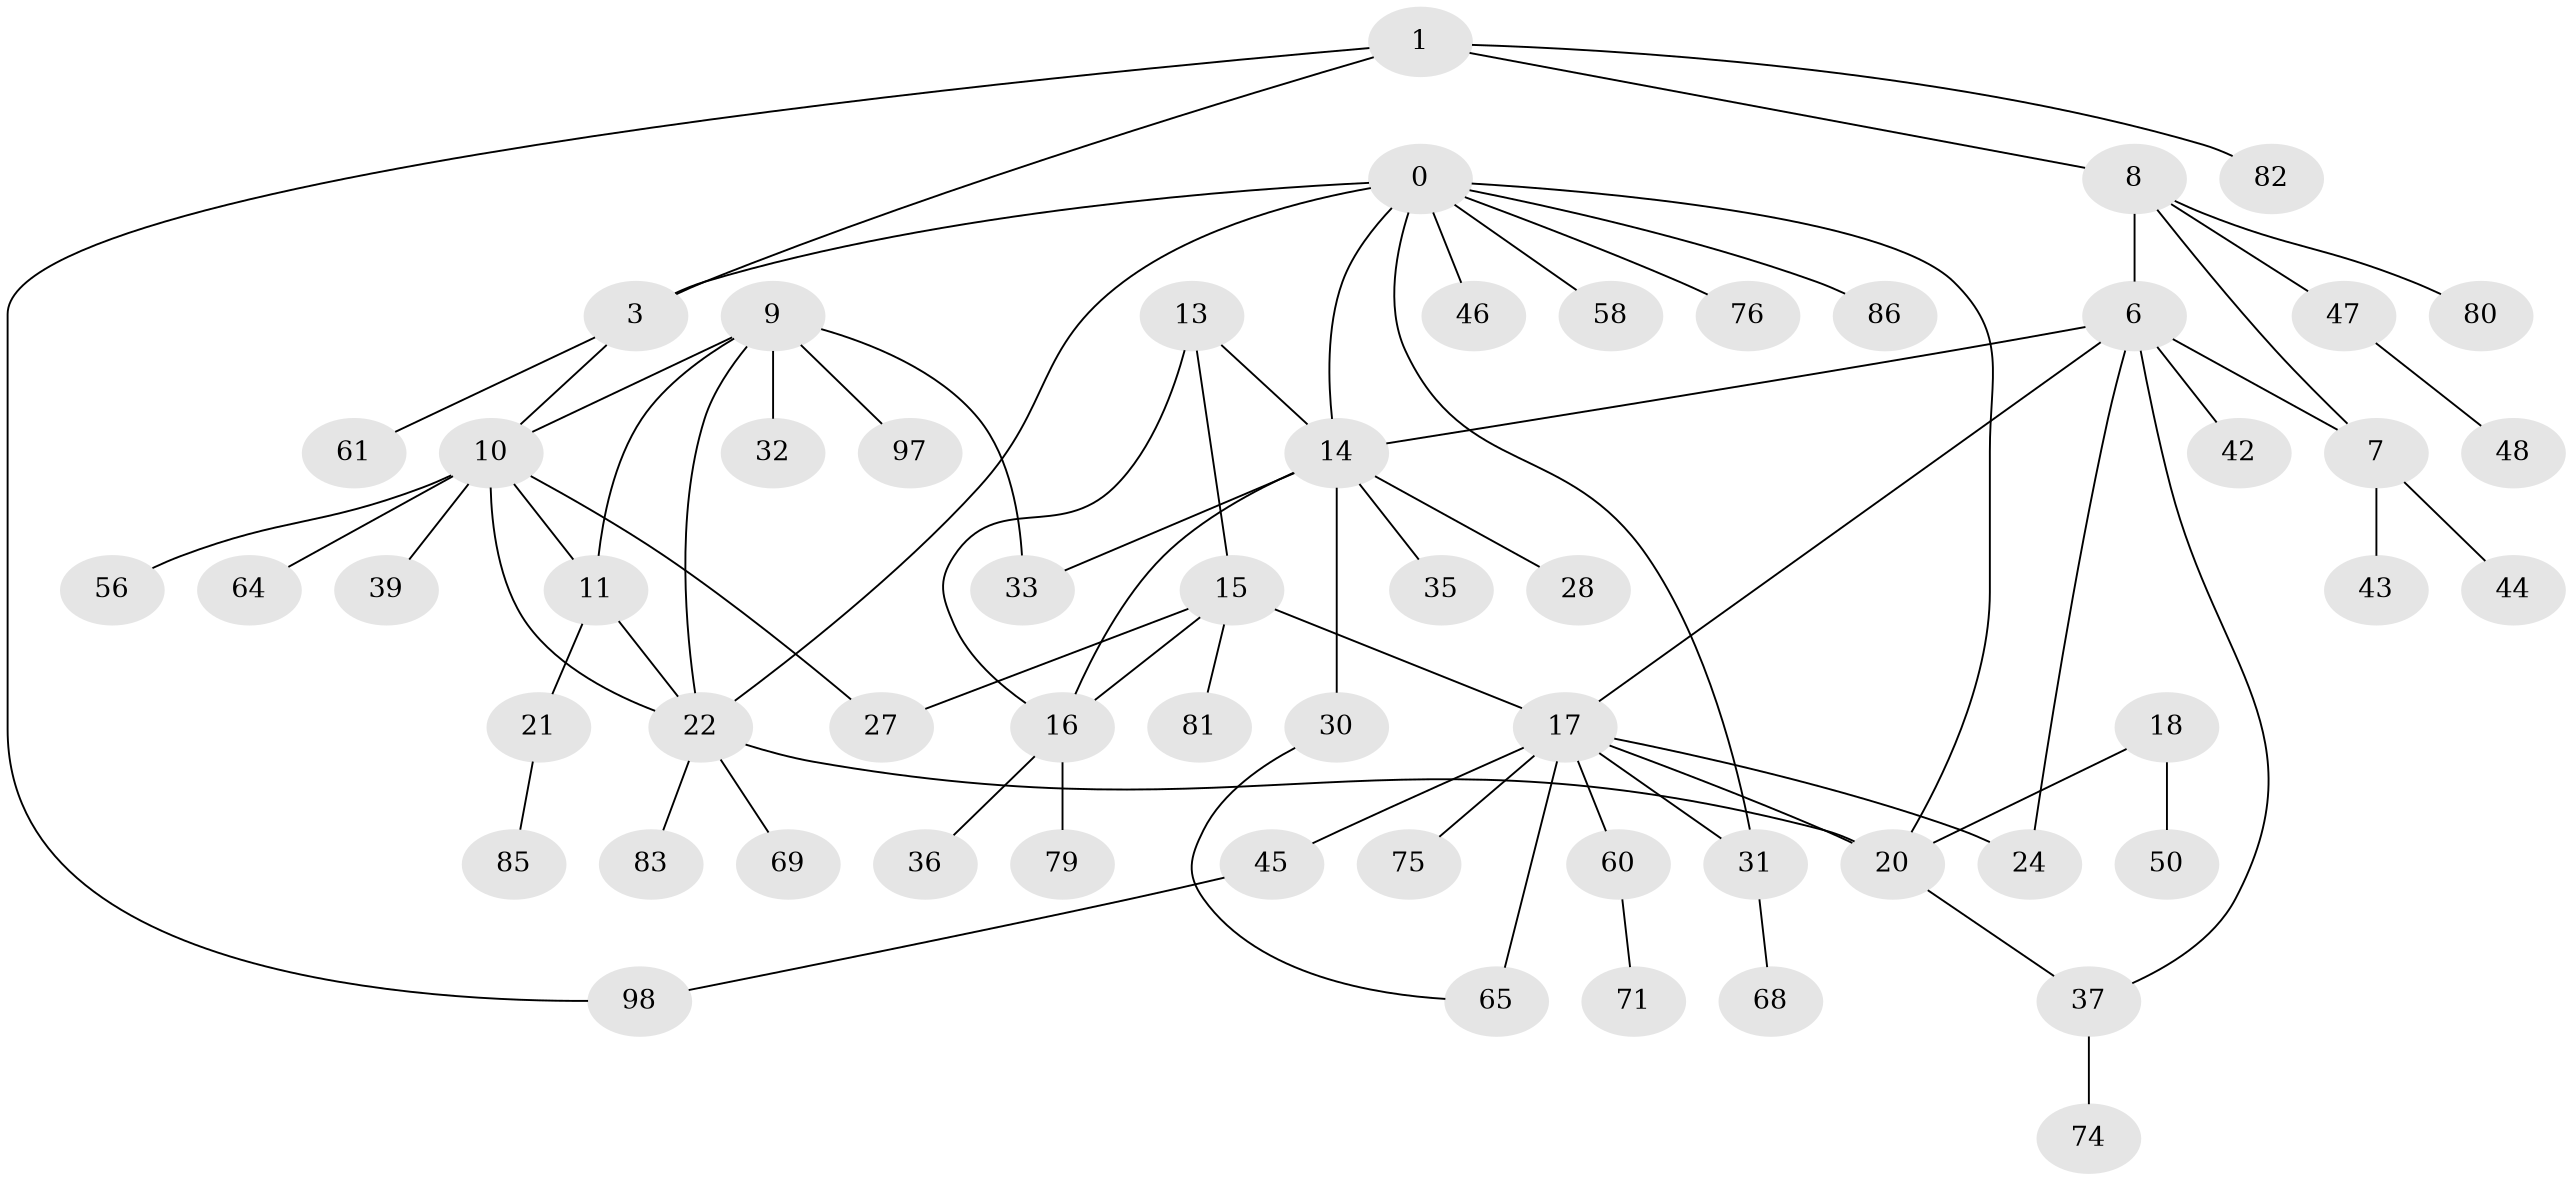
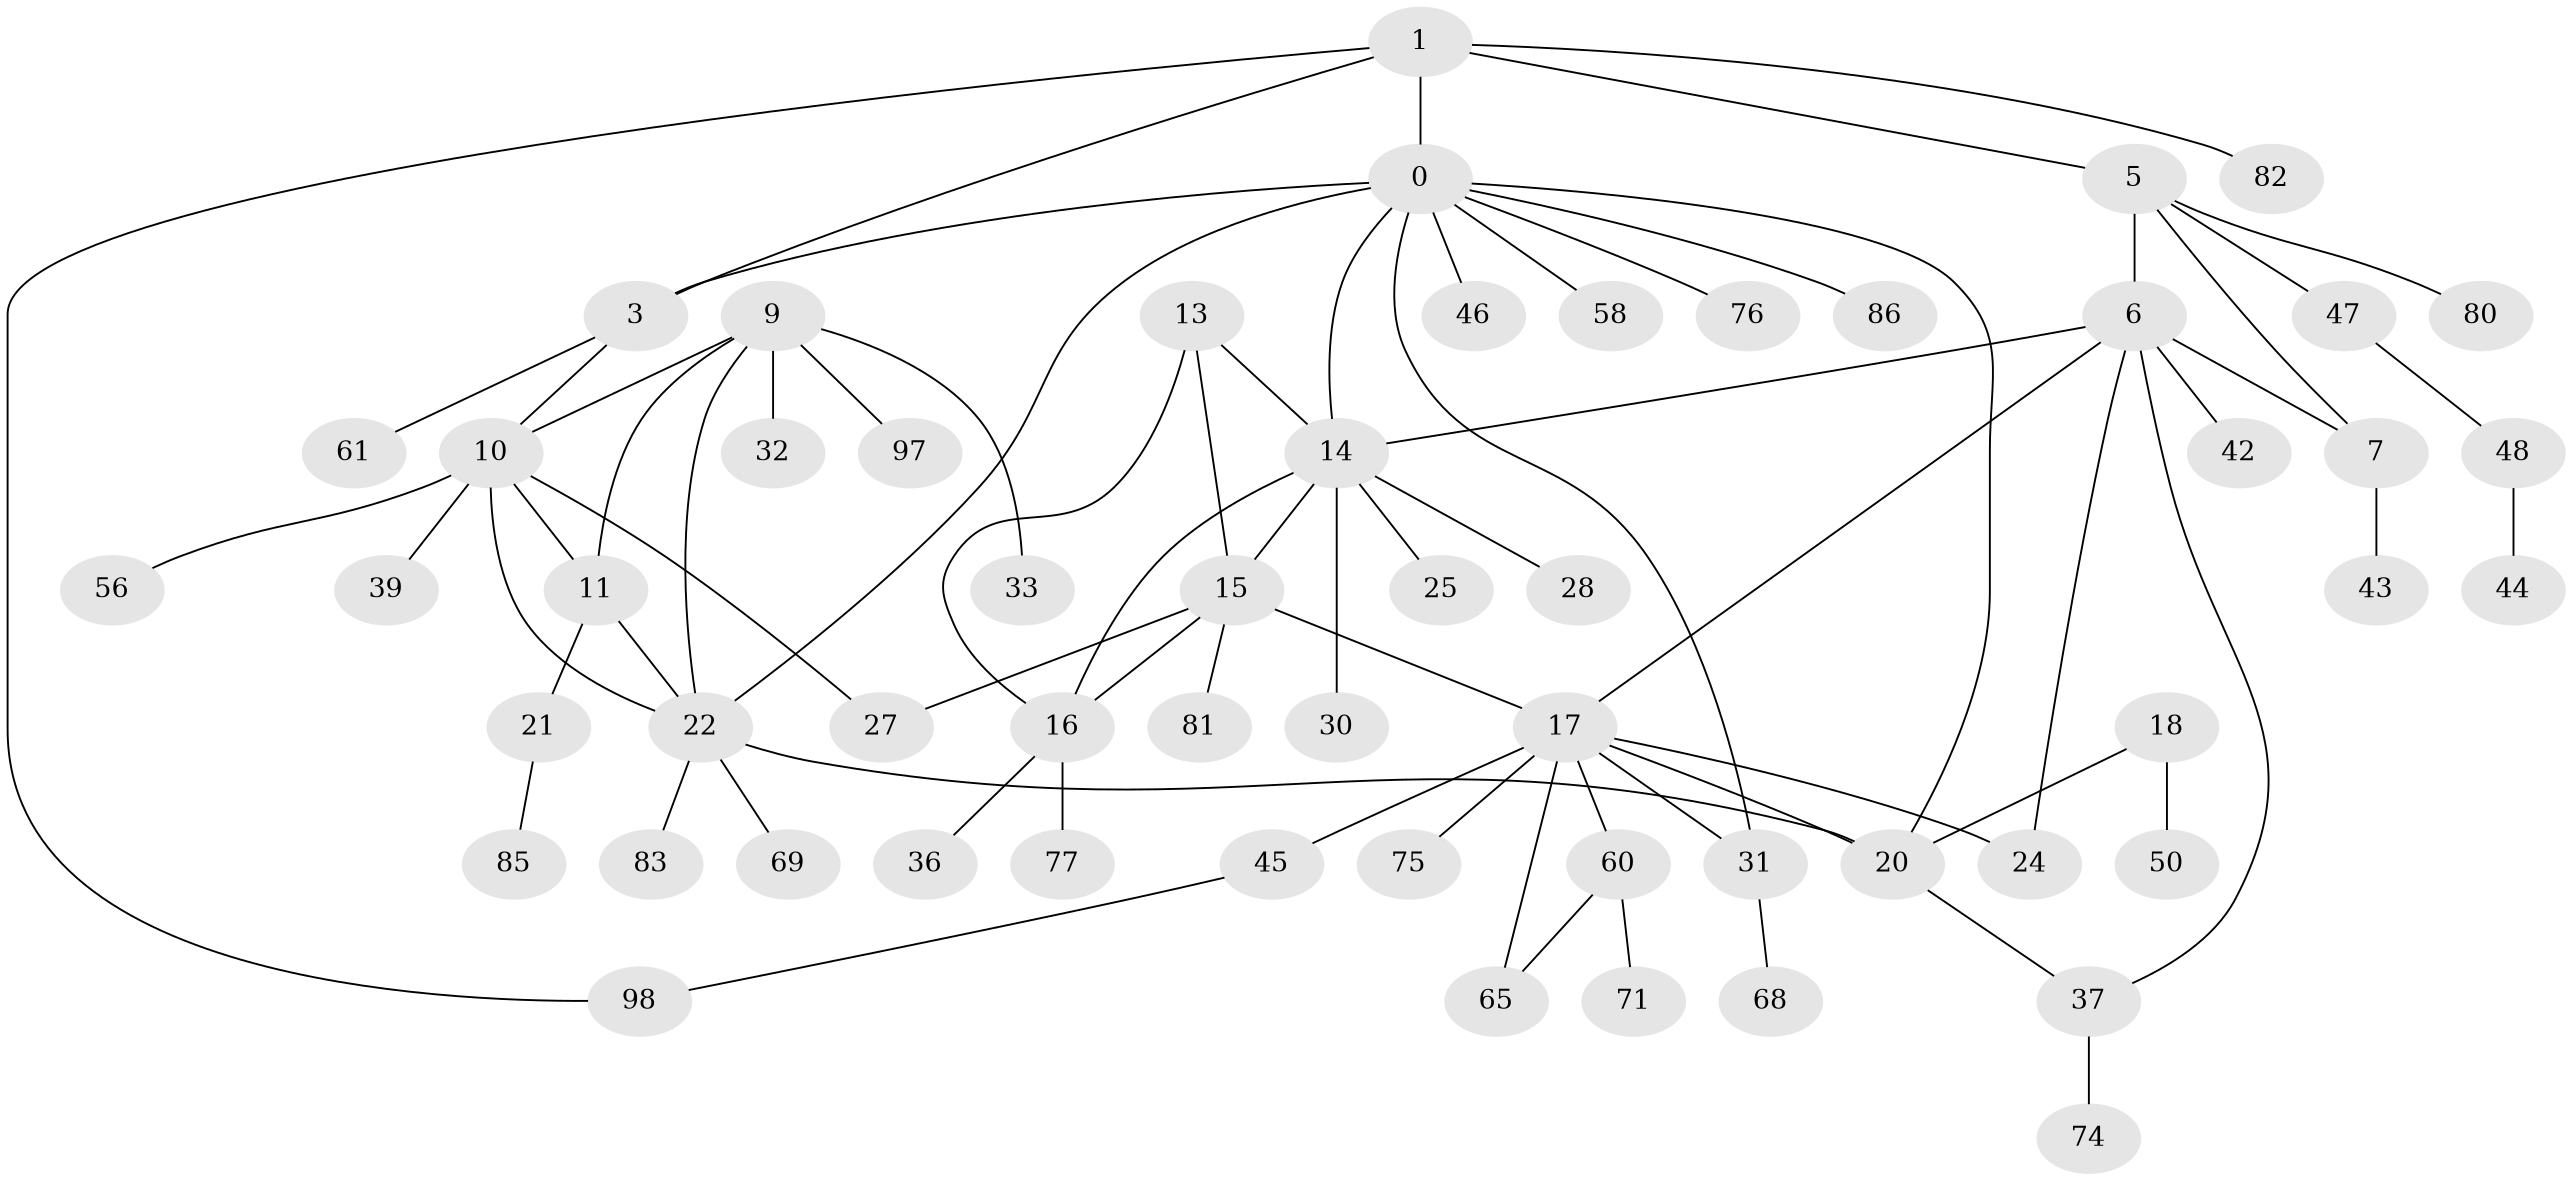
edge "1" -- "0": added
node "8": label "8" -> "5"
edge "14" -- "33": now "14" -- "15"
edge "7" -- "44": now "48" -- "44"
node "64": removed
node "35": label "35" -> "25"
node "79": label "79" -> "77"
edge "30" -- "65": now "60" -- "65"
